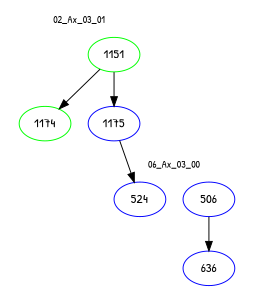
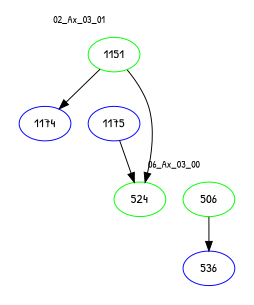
edge "1151" -> "1175": now "1151" -> "524"
node "1174": color green -> blue
node "524": color blue -> green
node "506": color blue -> green
node "636": label "636" -> "536"
